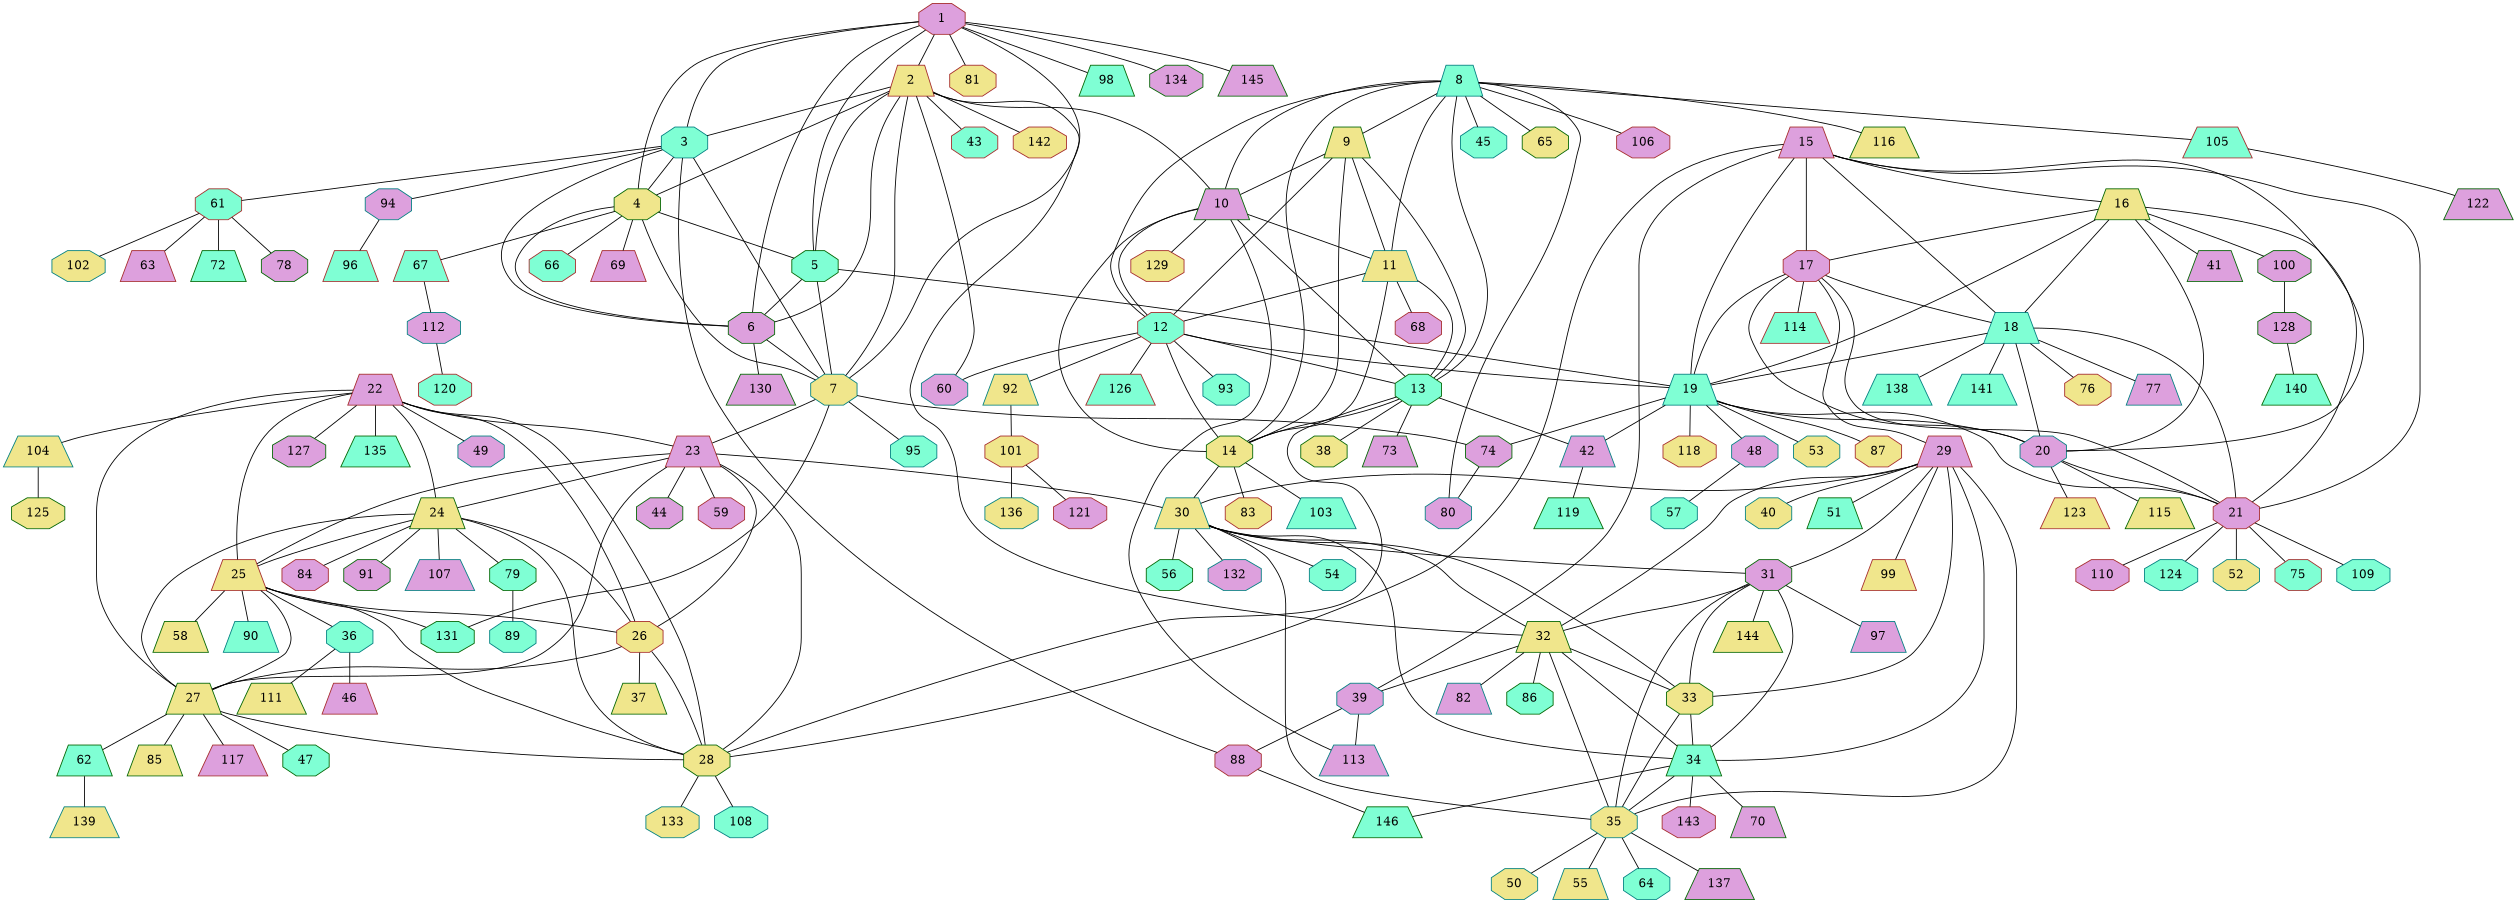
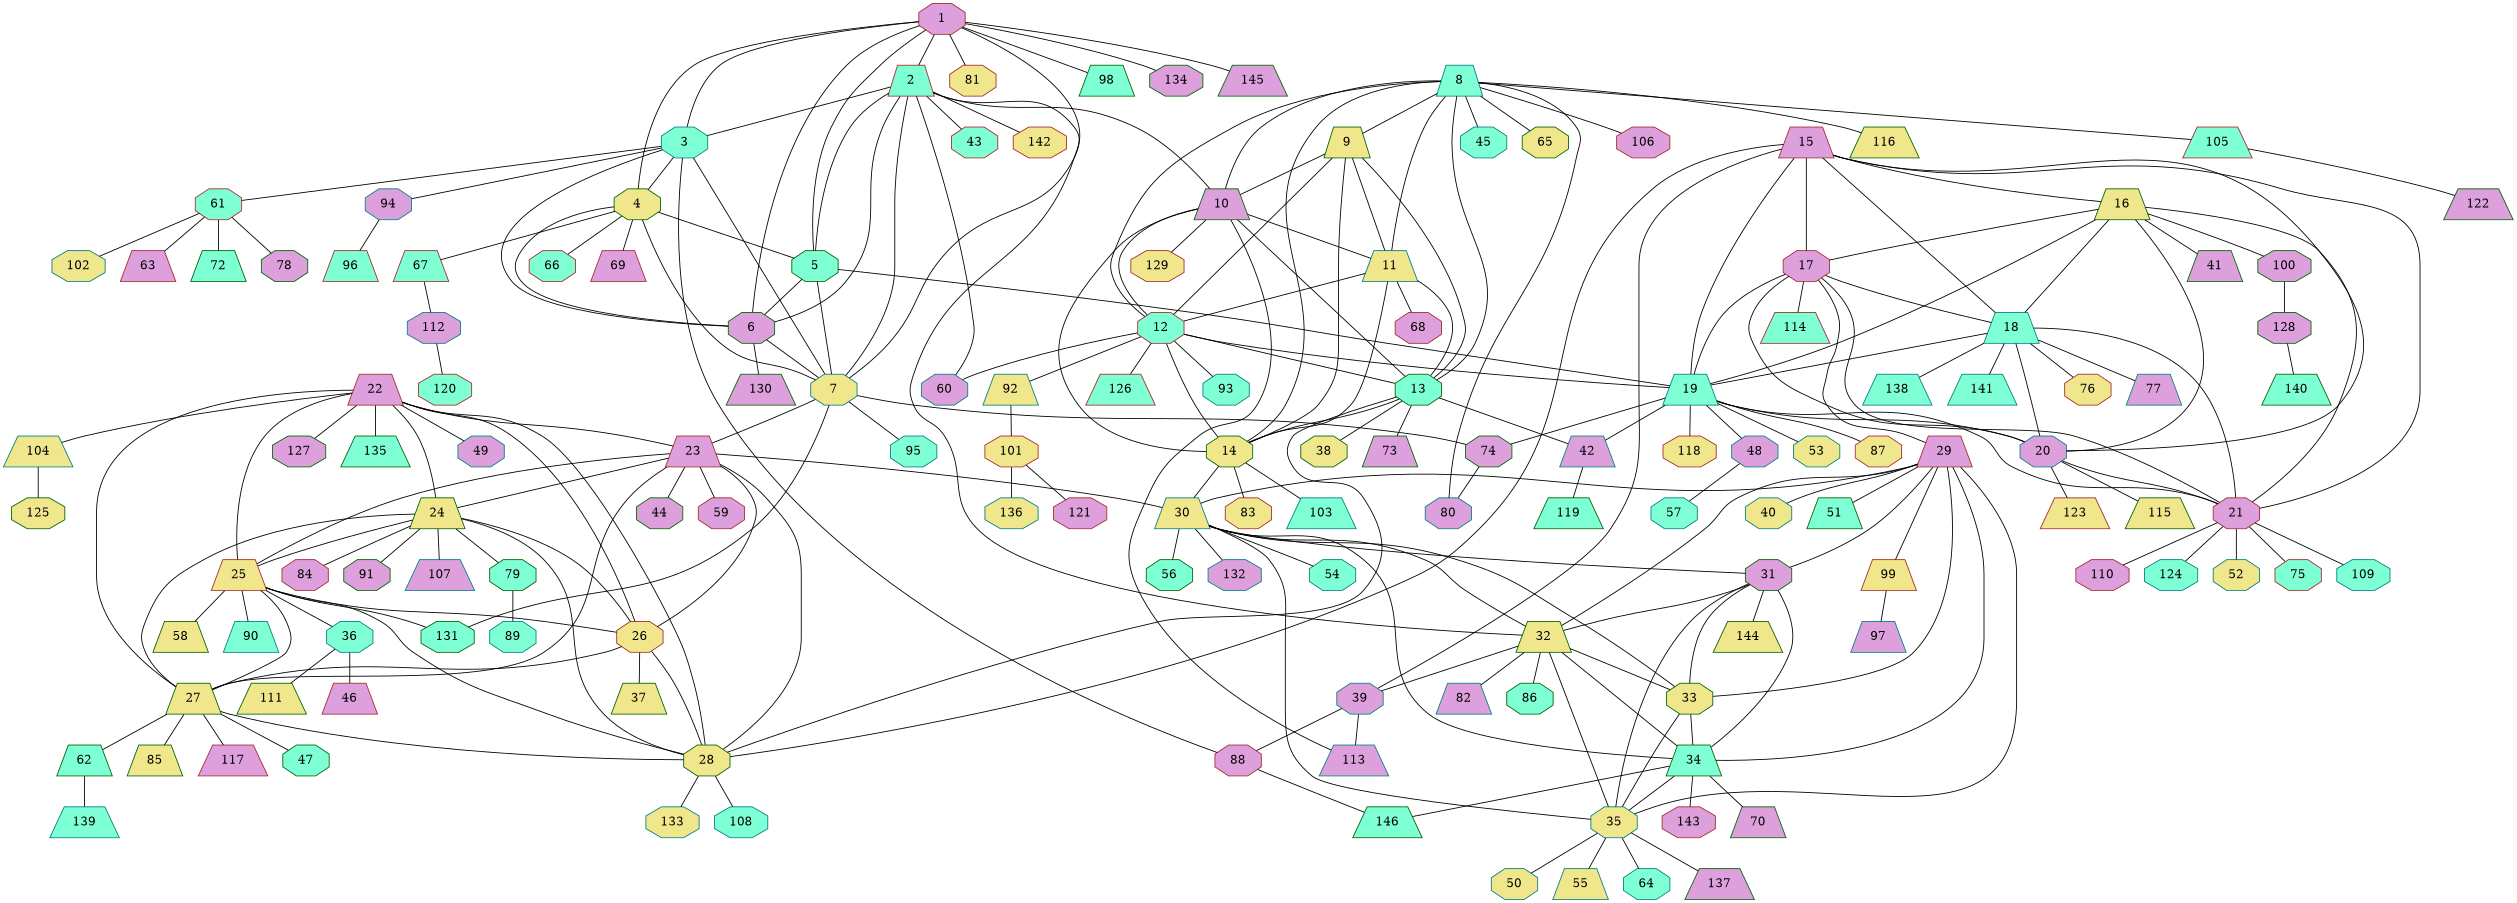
node "2": fillcolor khaki -> aquamarine
edge "2" -- "4": removed
edge "31" -- "97": now "99" -- "97"
node "139": fillcolor khaki -> aquamarine
